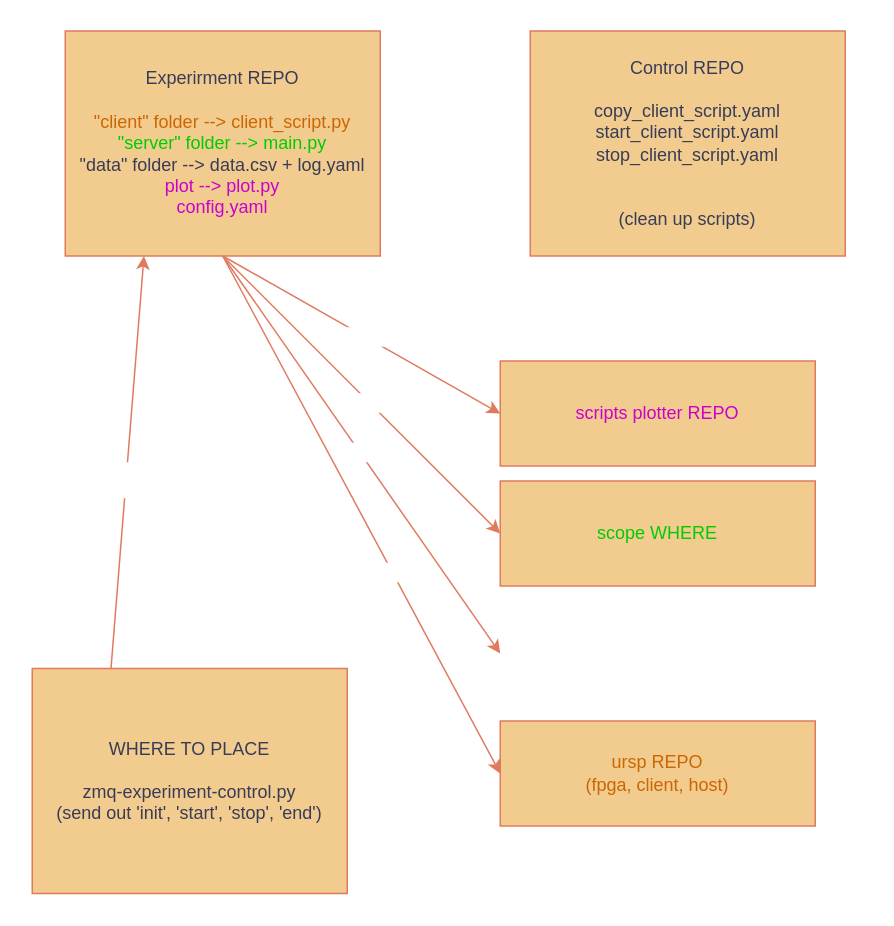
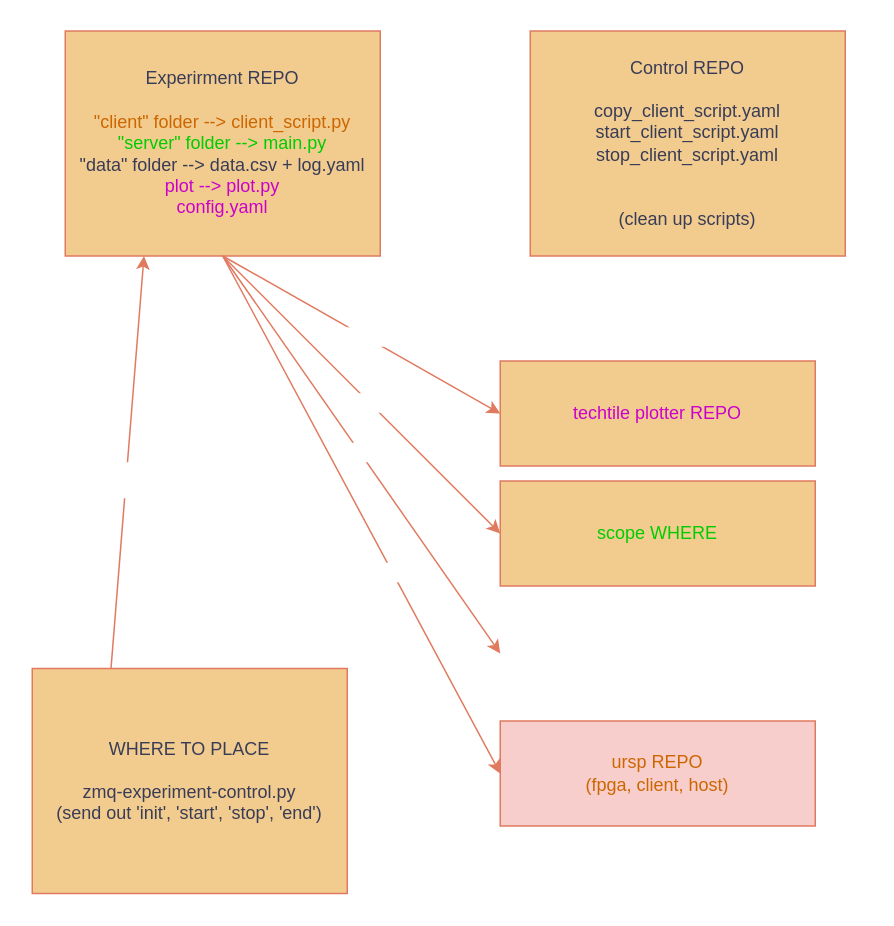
node "scripts plotter REPO": label "scripts plotter REPO" -> "techtile plotter REPO"
node "ursp REPO (fpga, client, host)": fillcolor #f2cc8f -> #f8cecc
